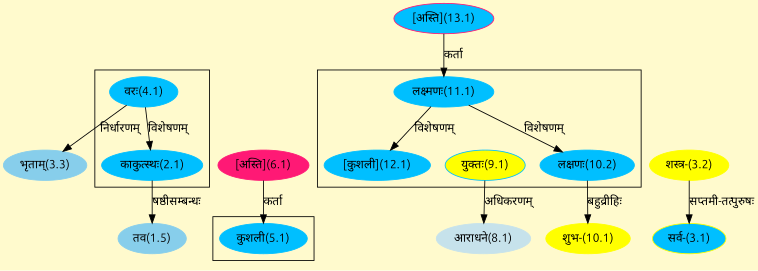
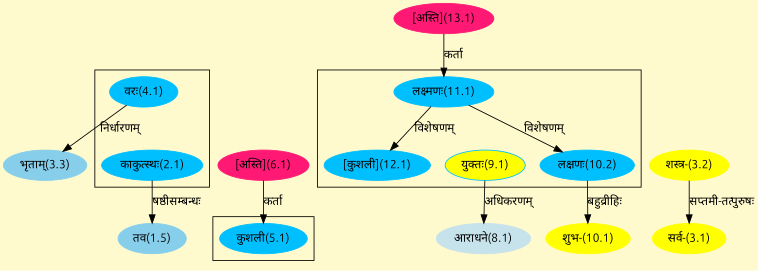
node "[अस्ति](13.1)": fillcolor #00bfff -> #ff1975
edge "वरः(4.1)" -> "काकुत्स्थः(2.1)": removed, label "विशेषणम्"
node "सर्व-(3.1)": fillcolor #00bfff -> #ffff00
